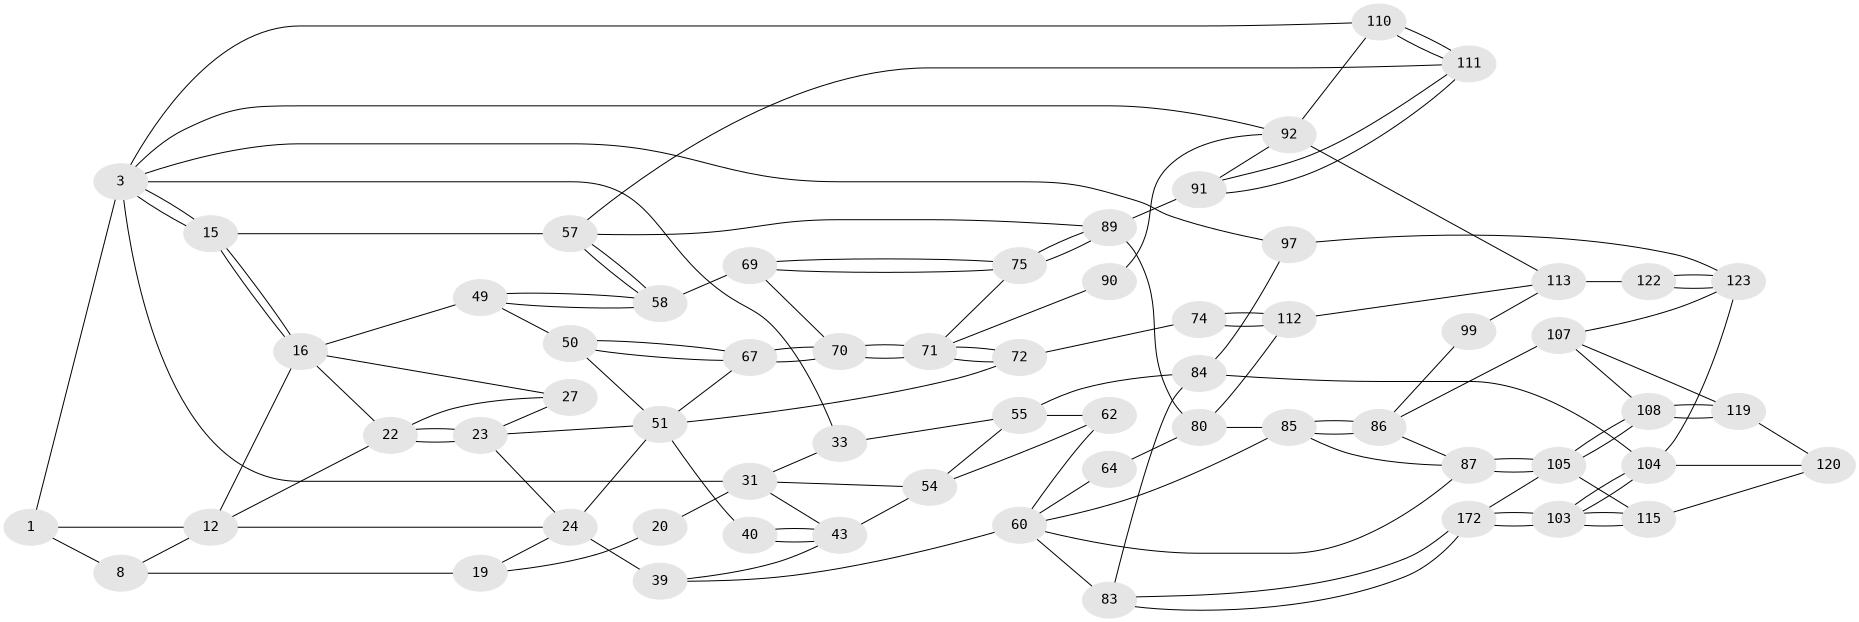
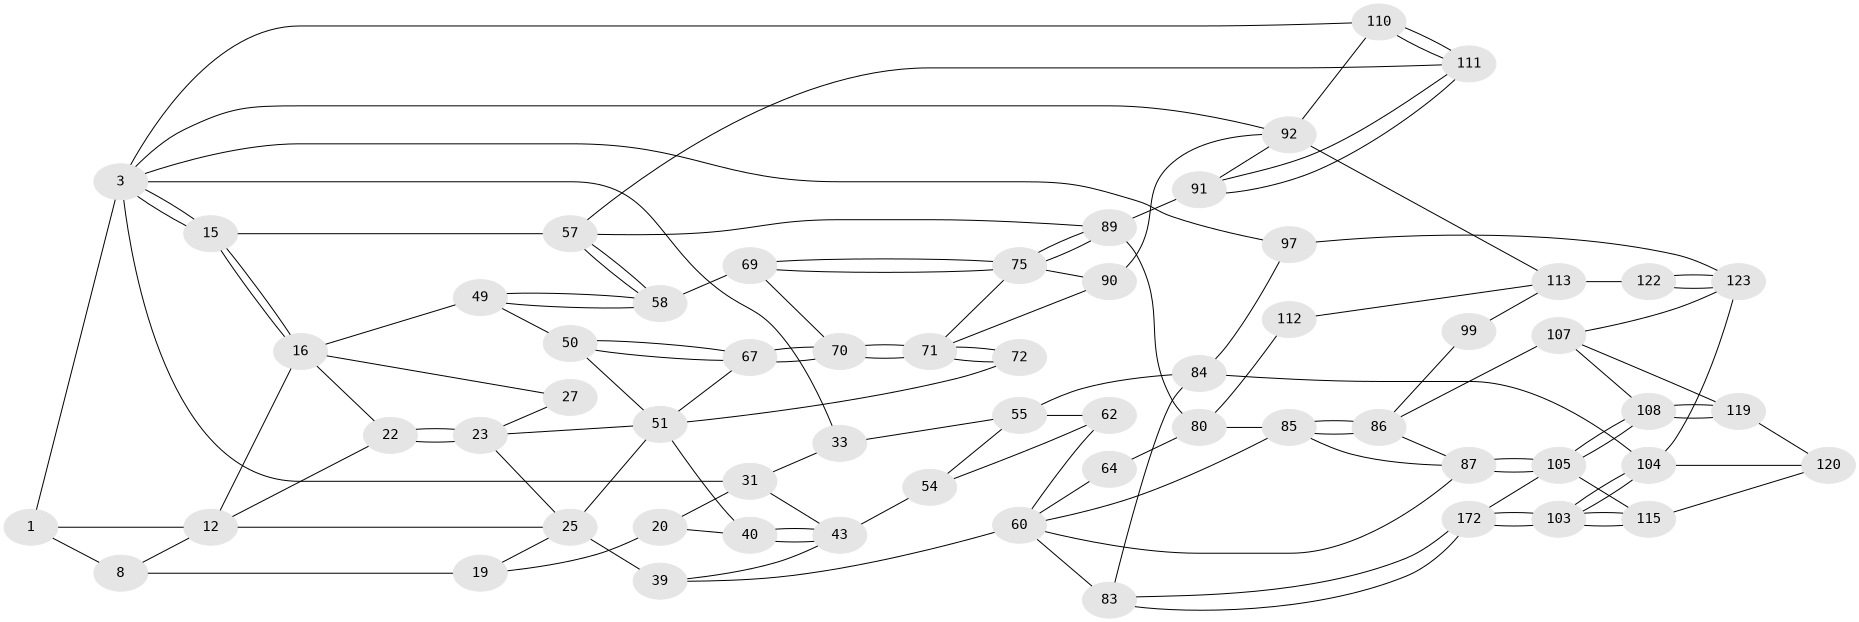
edge "75" -- "90": added
node "74": removed
edge "27" -- "22": removed
edge "31" -- "54": removed
node "24": label "24" -> "25"
edge "20" -- "40": added
